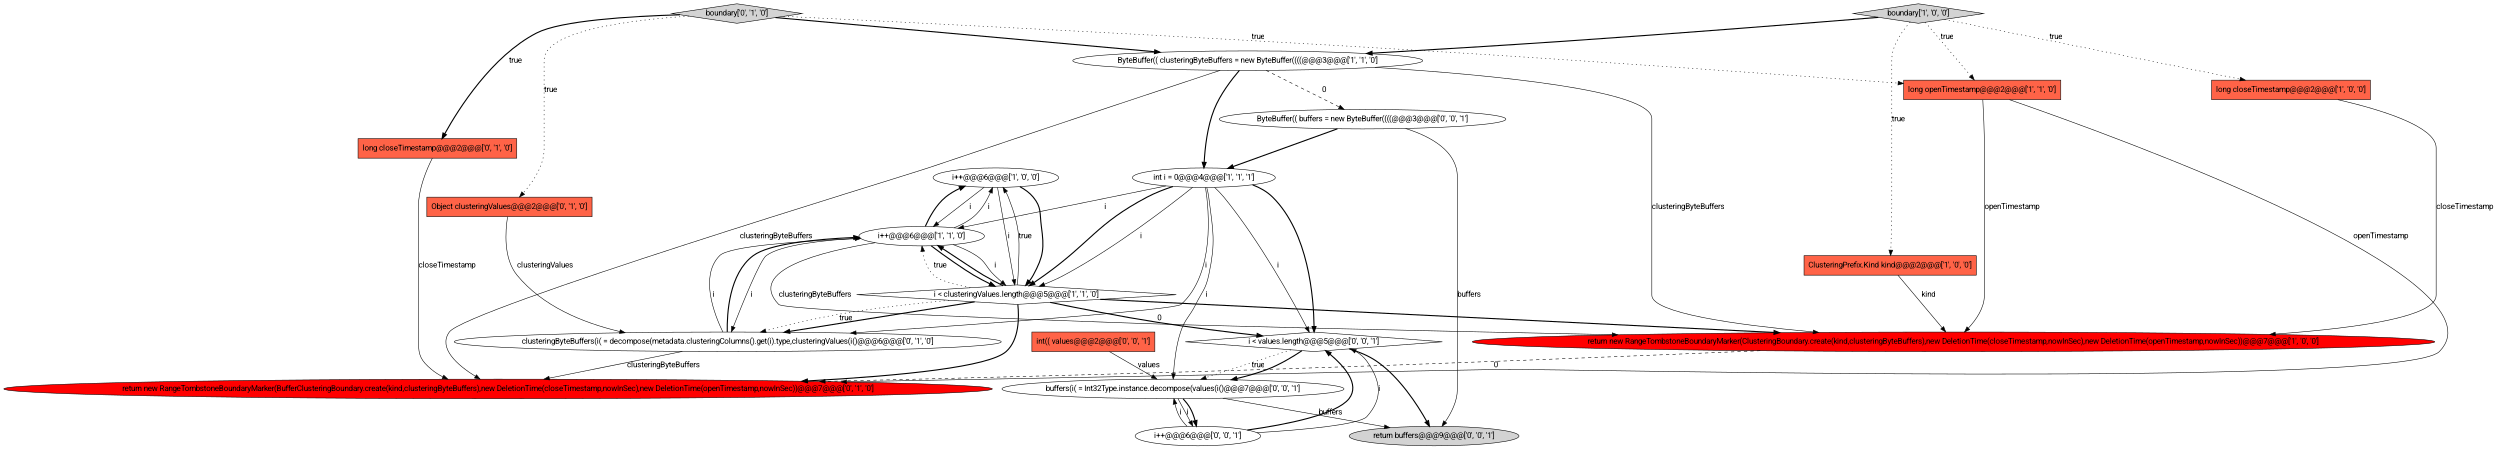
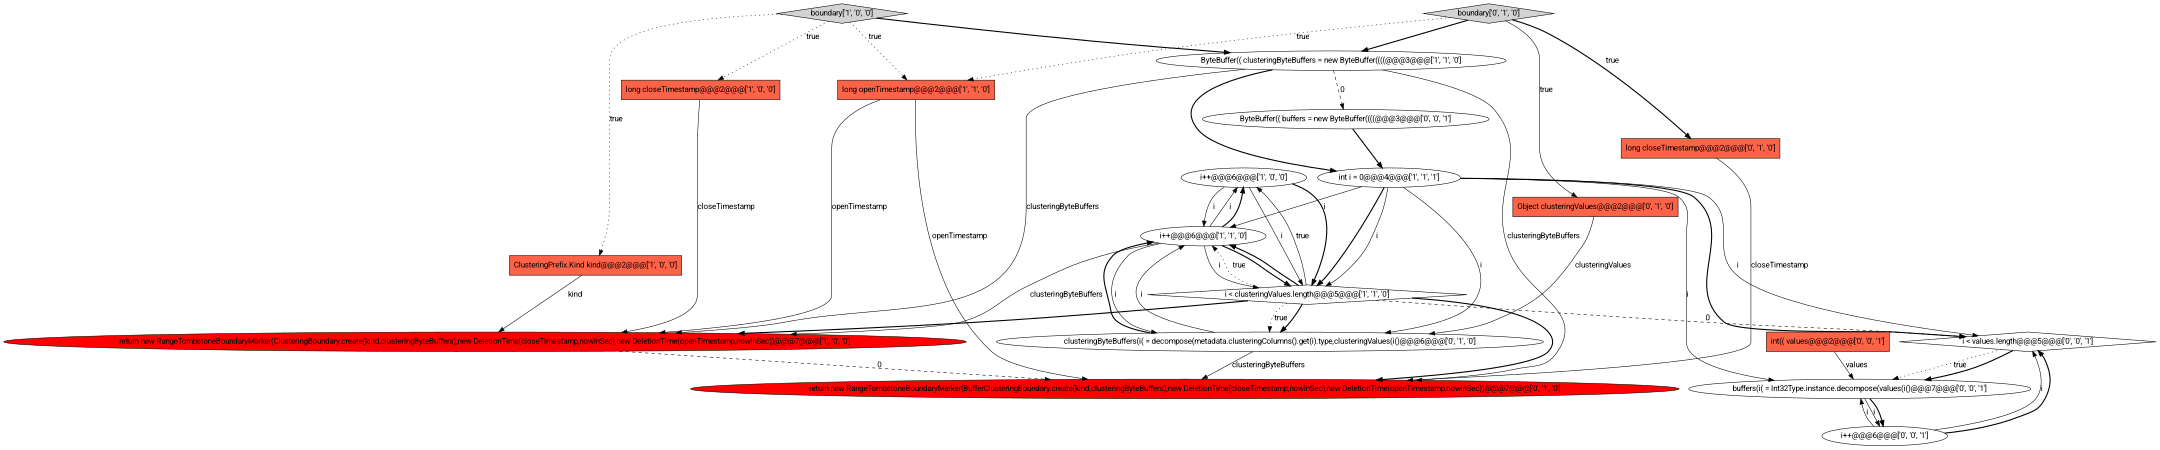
edge "boundary['0', '1', '0']" -> "Object clusteringValues@@@2@@@['0', '1', '0']": style dotted -> solid
edge "i < clusteringValues.length@@@5@@@['1', '1', '0']" -> "i < values.length@@@5@@@['0', '0', '1']": style bold -> dashed
node "return buffers@@@9@@@['0', '0', '1']": removed
